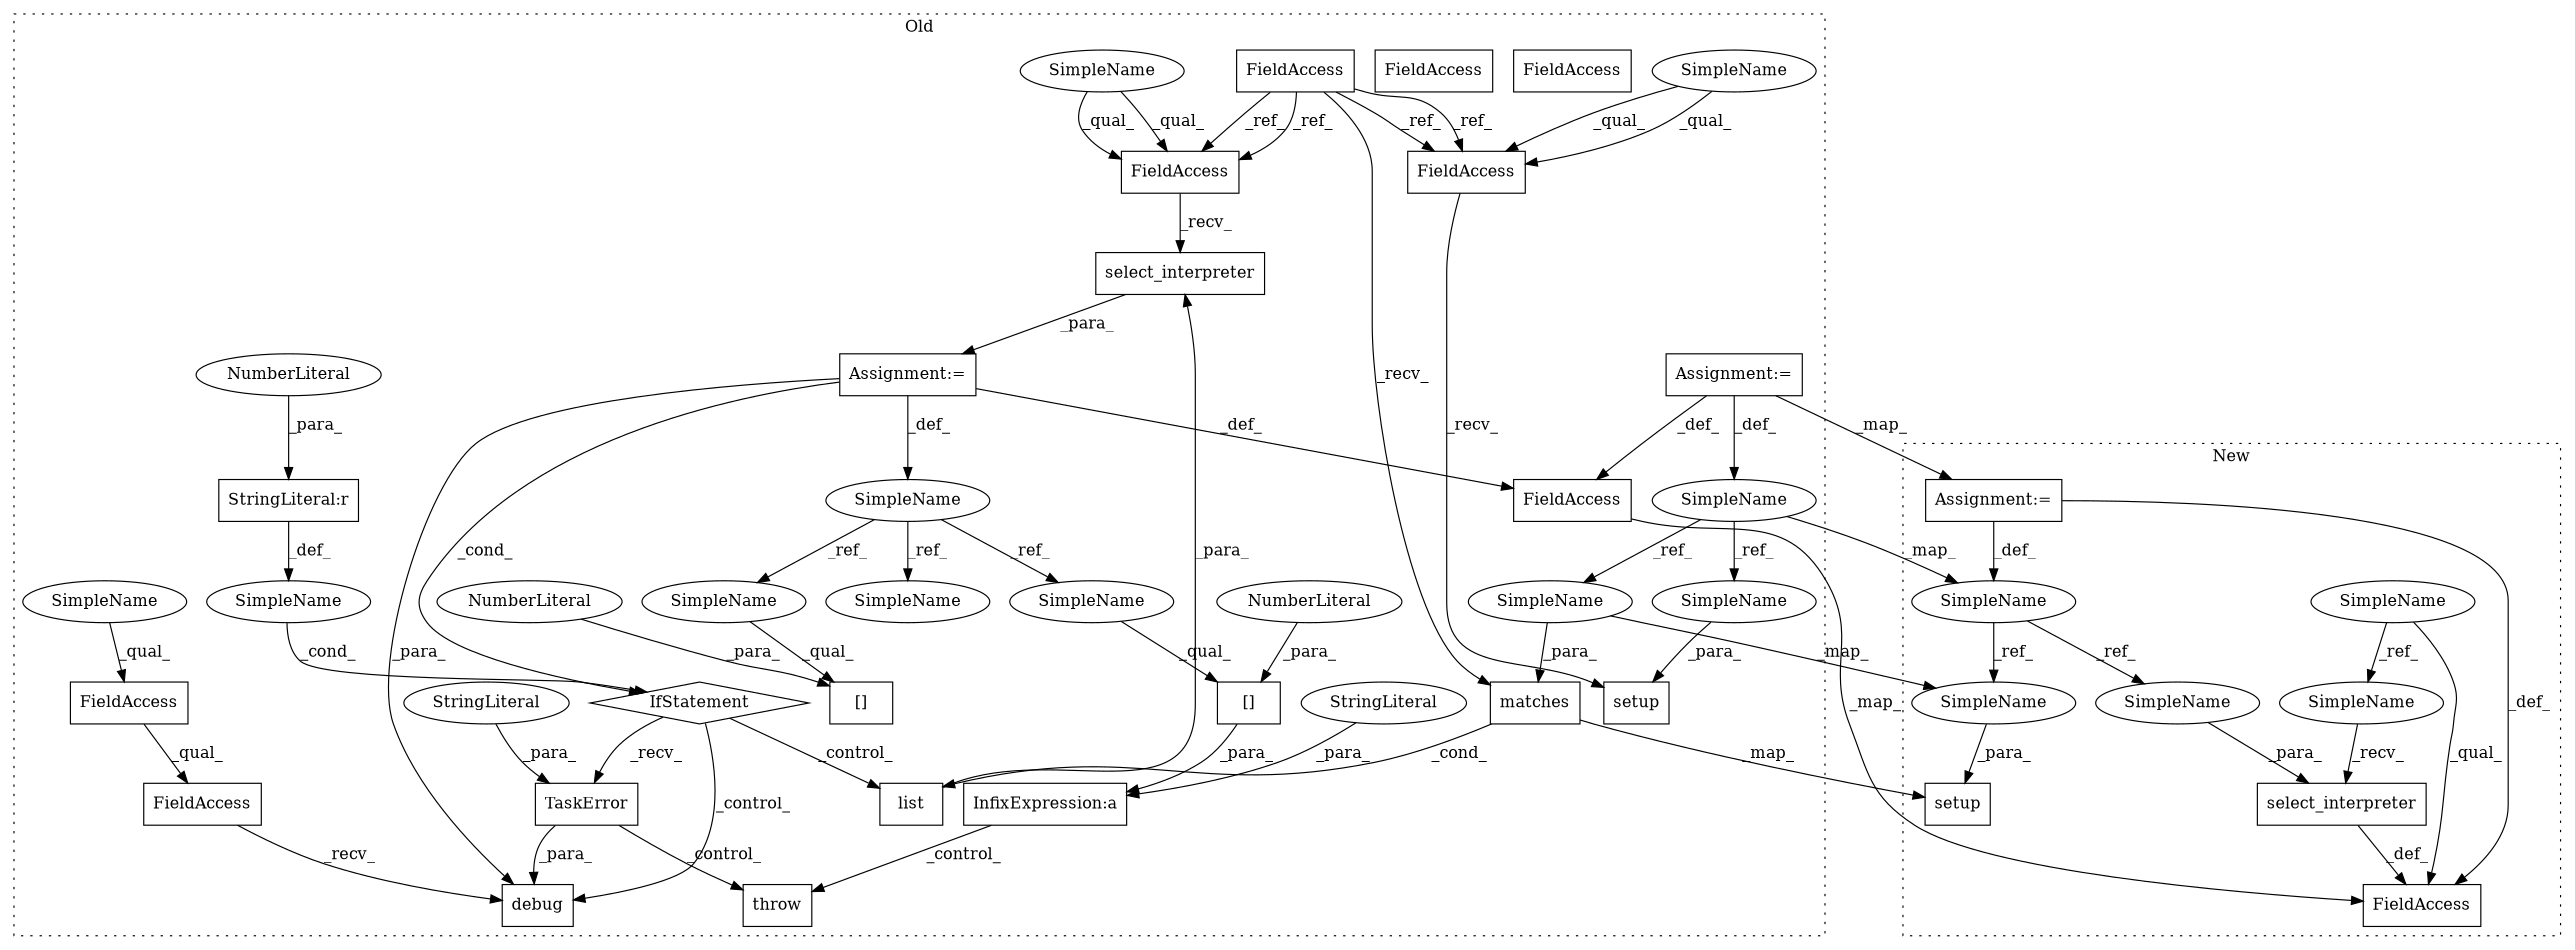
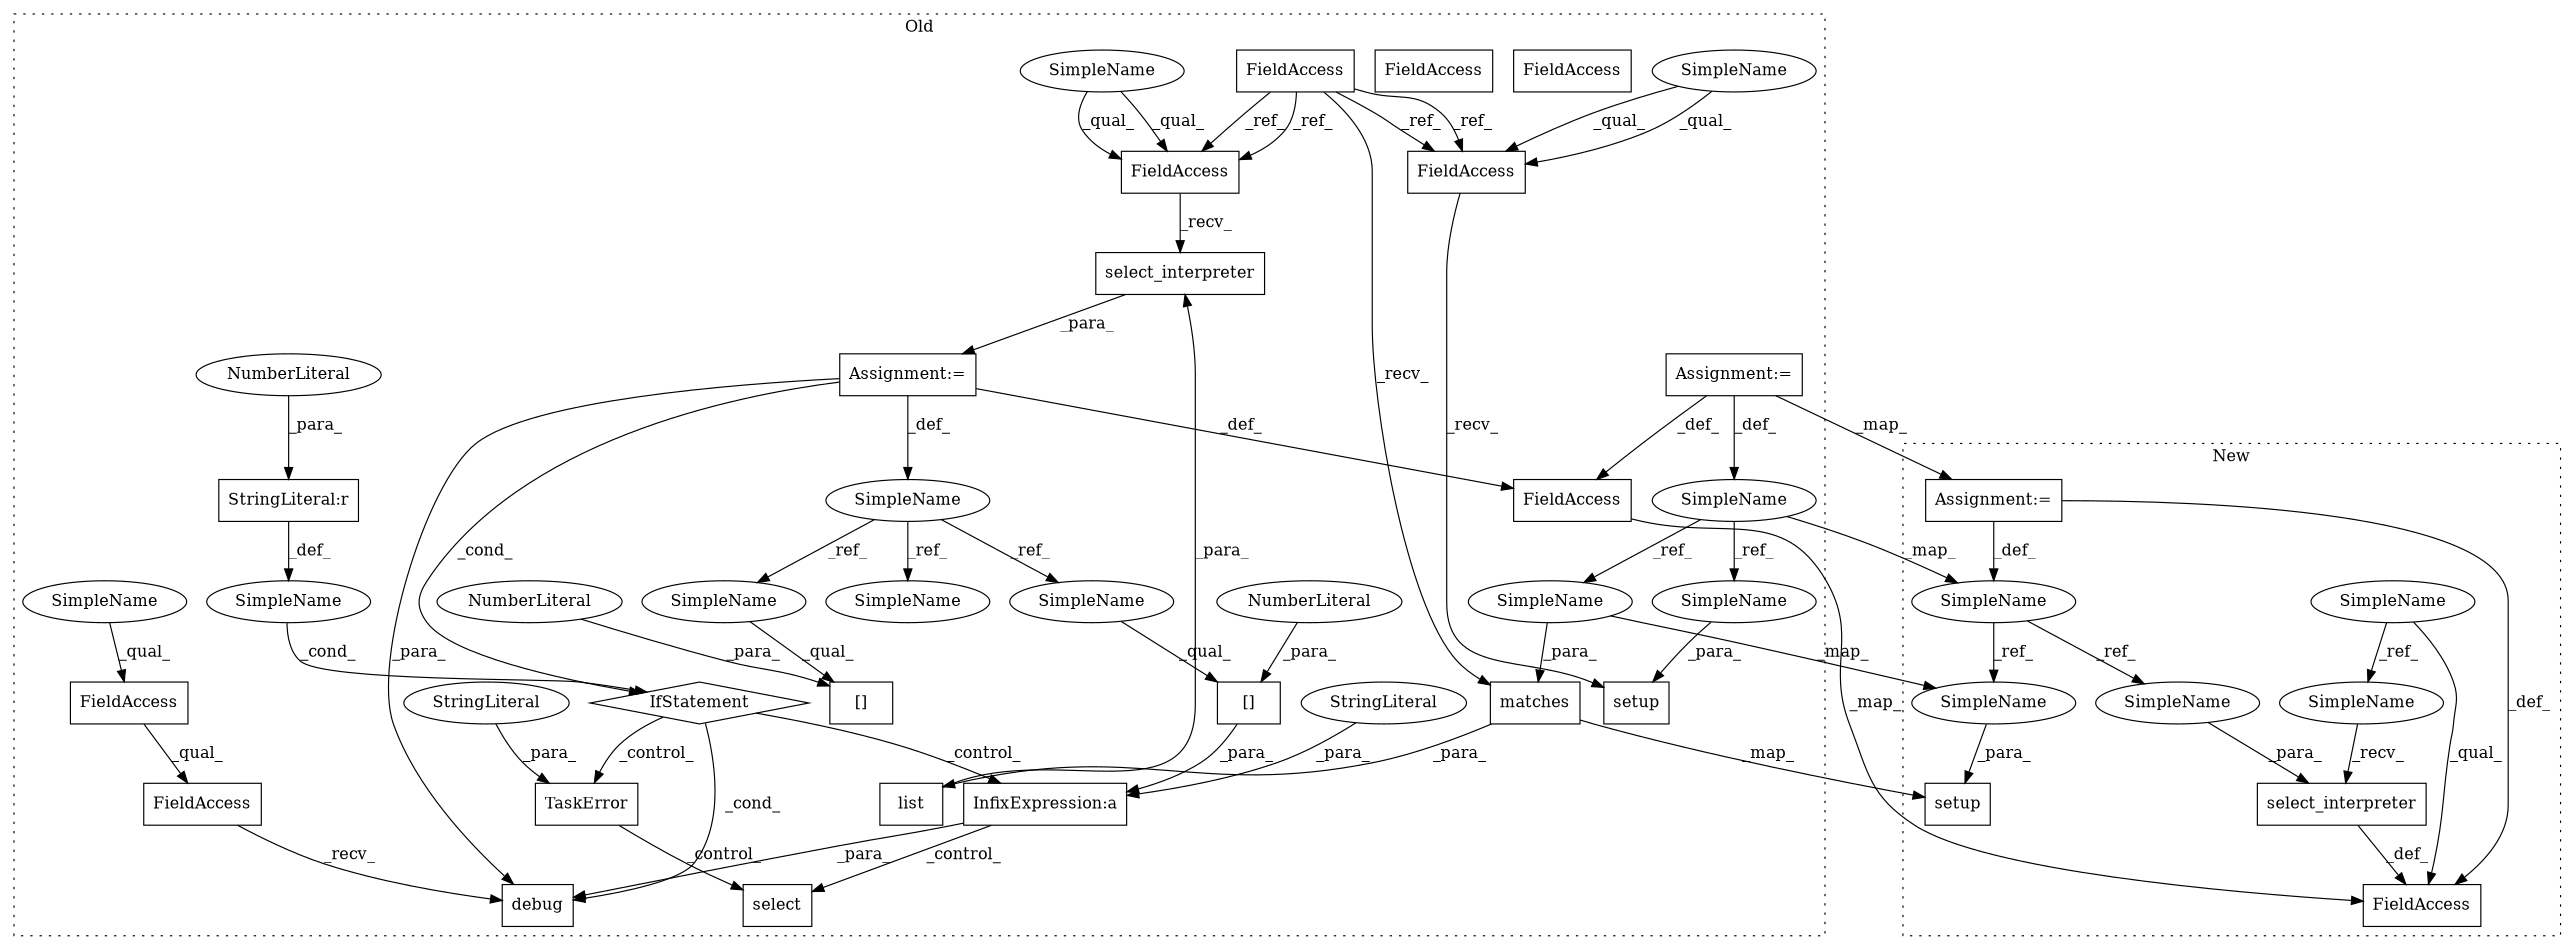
edge "IfStatement" -> "list": now "IfStatement" -> "InfixExpression:a"
edge "IfStatement" -> "TaskError": label "_recv_" -> "_control_"
edge "matches" -> "list": label "_cond_" -> "_para_"
edge "IfStatement" -> "debug": label "_control_" -> "_cond_"
edge "TaskError" -> "debug": now "InfixExpression:a" -> "debug"
node "throw": label "throw" -> "select"
